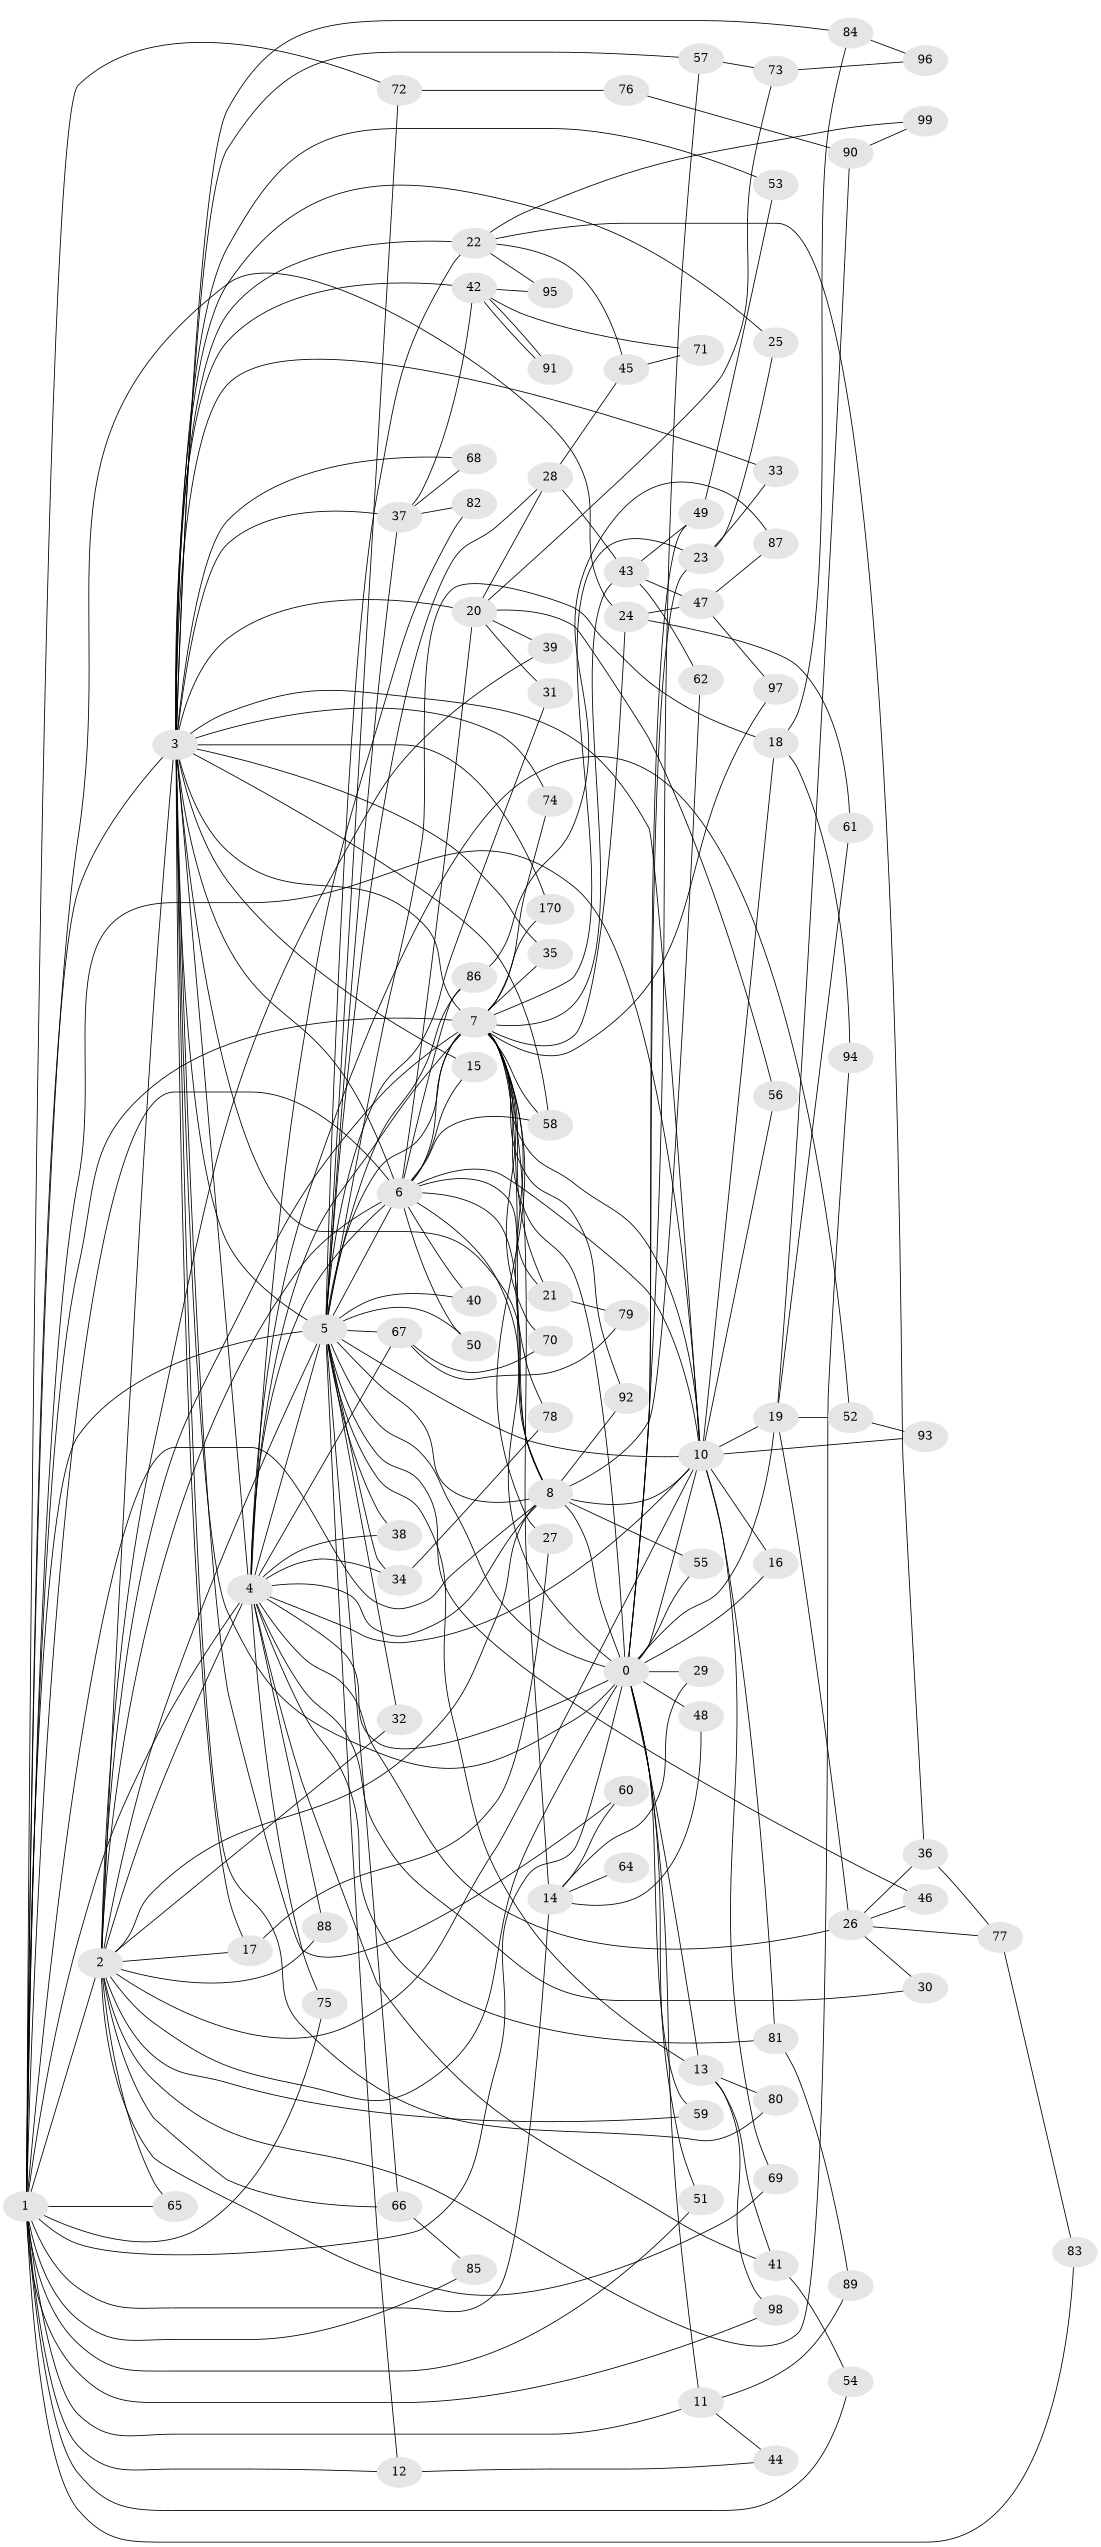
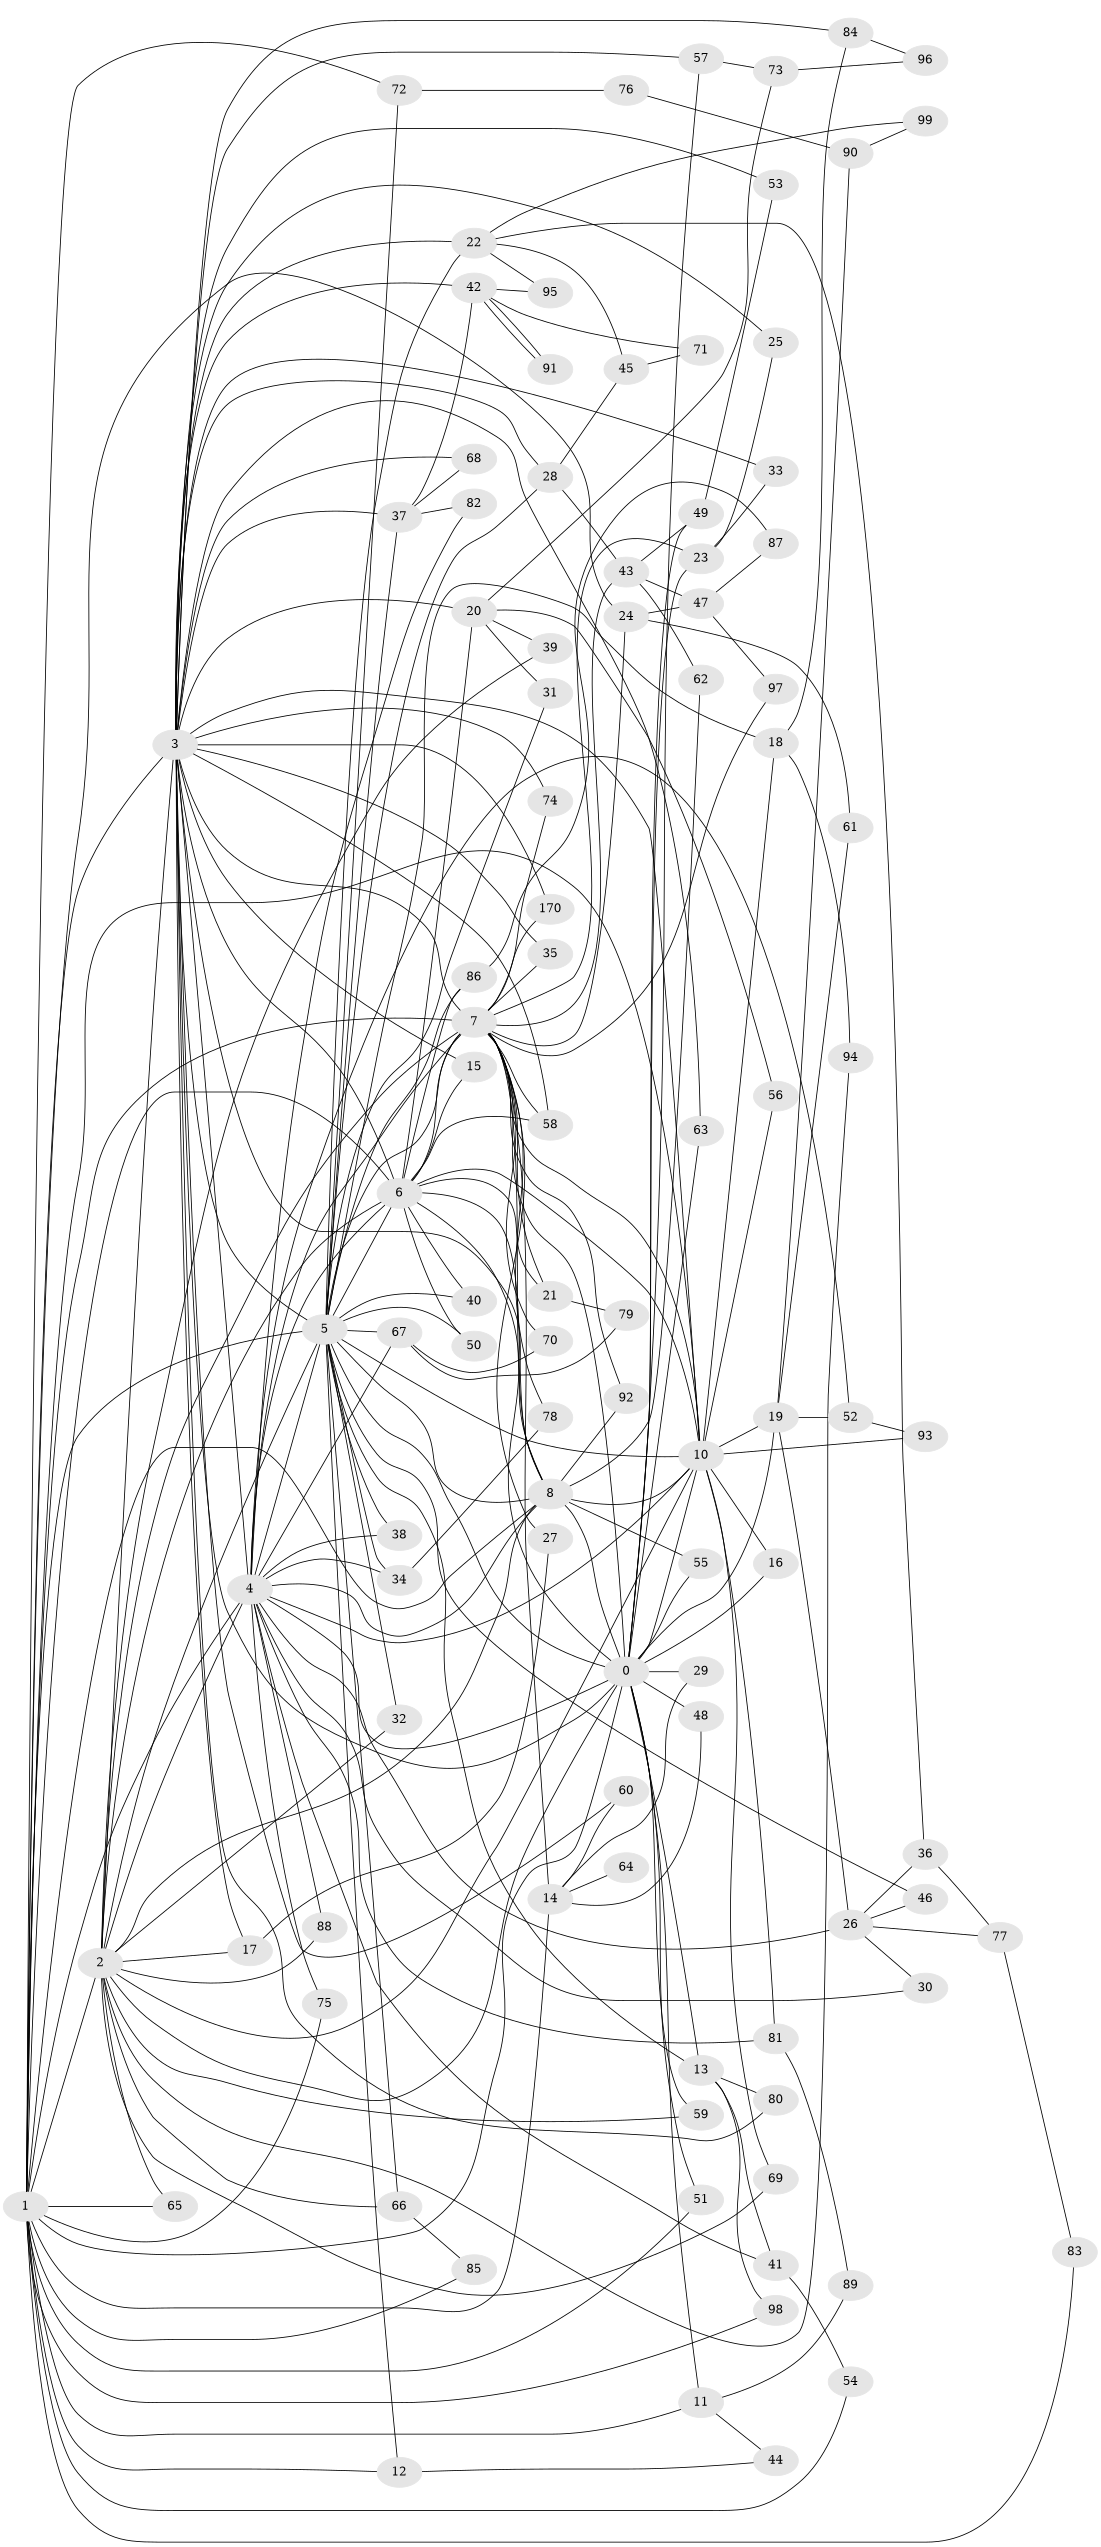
edge "28" -- "20": now "28" -- "3"
node "63": added
